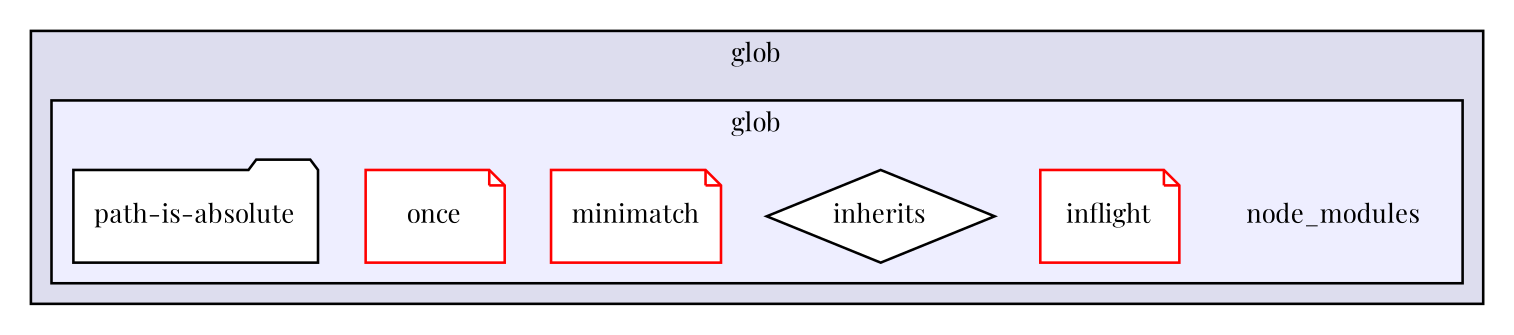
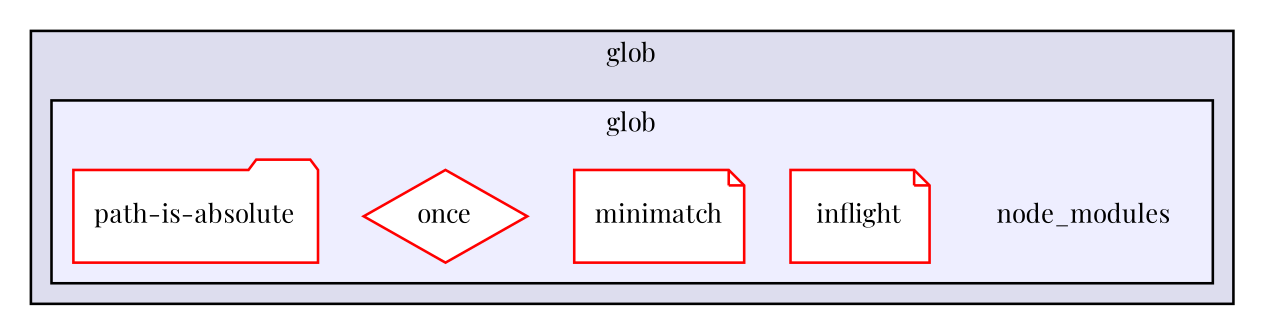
node "path-is-absolute": color black -> red
node "once": shape note -> diamond
node "inherits": removed
